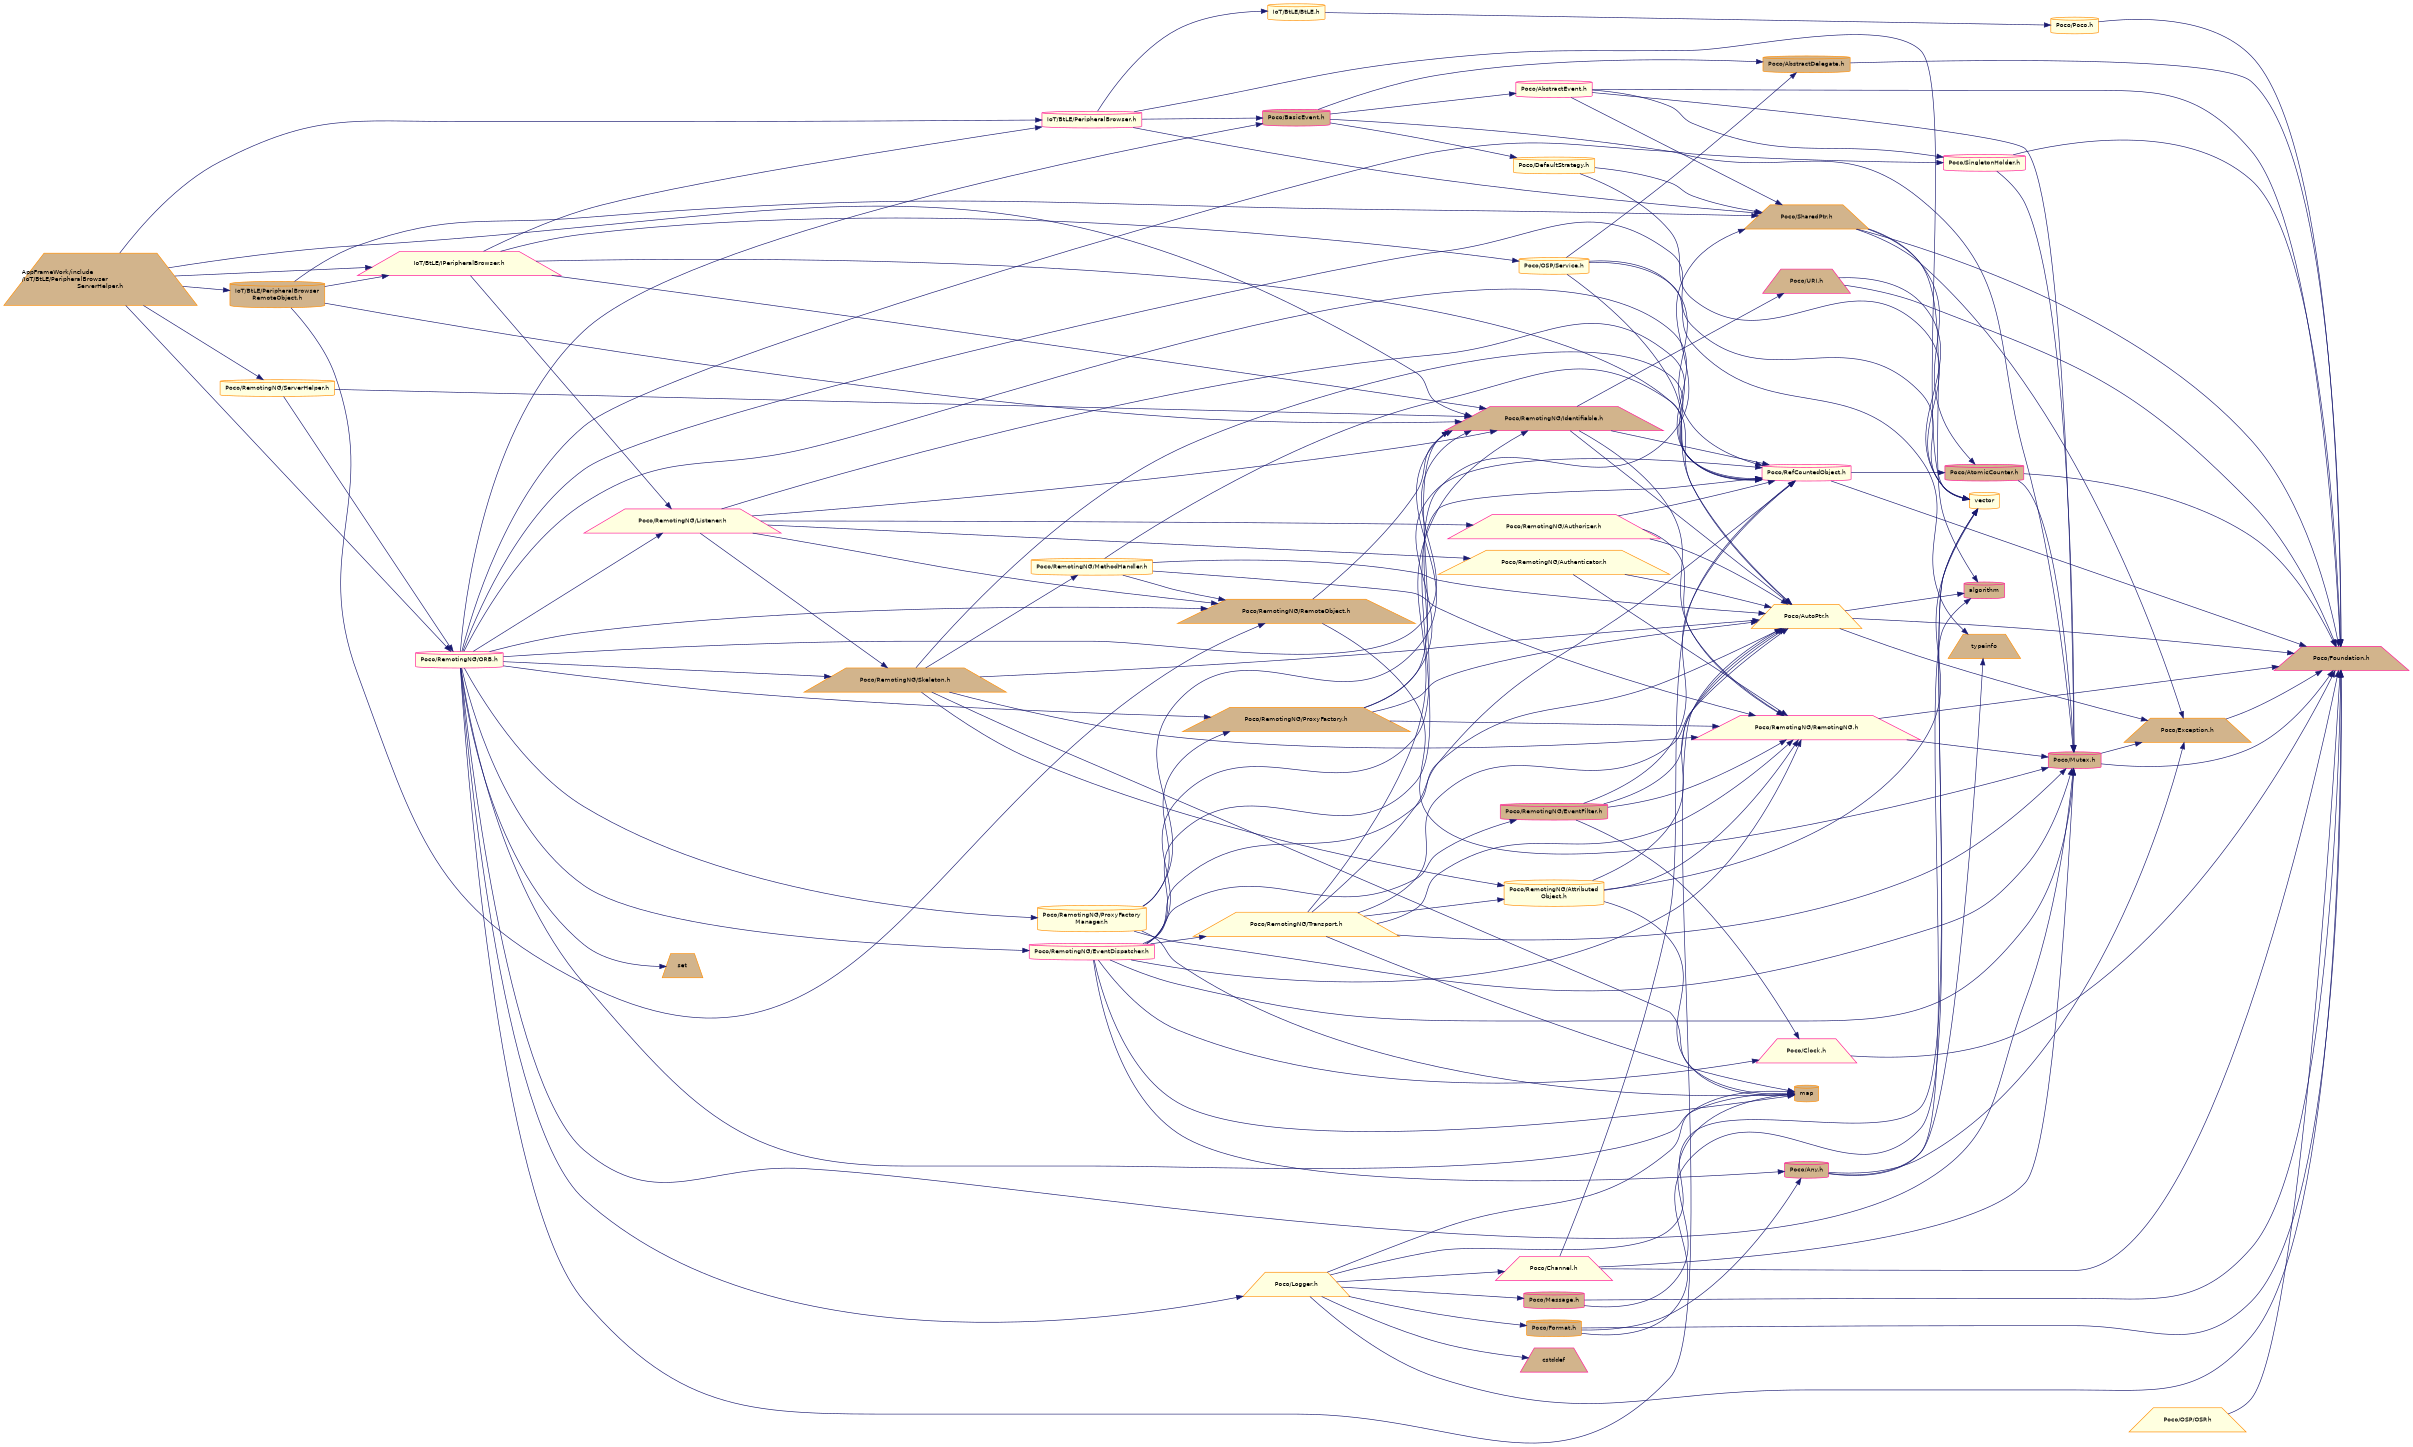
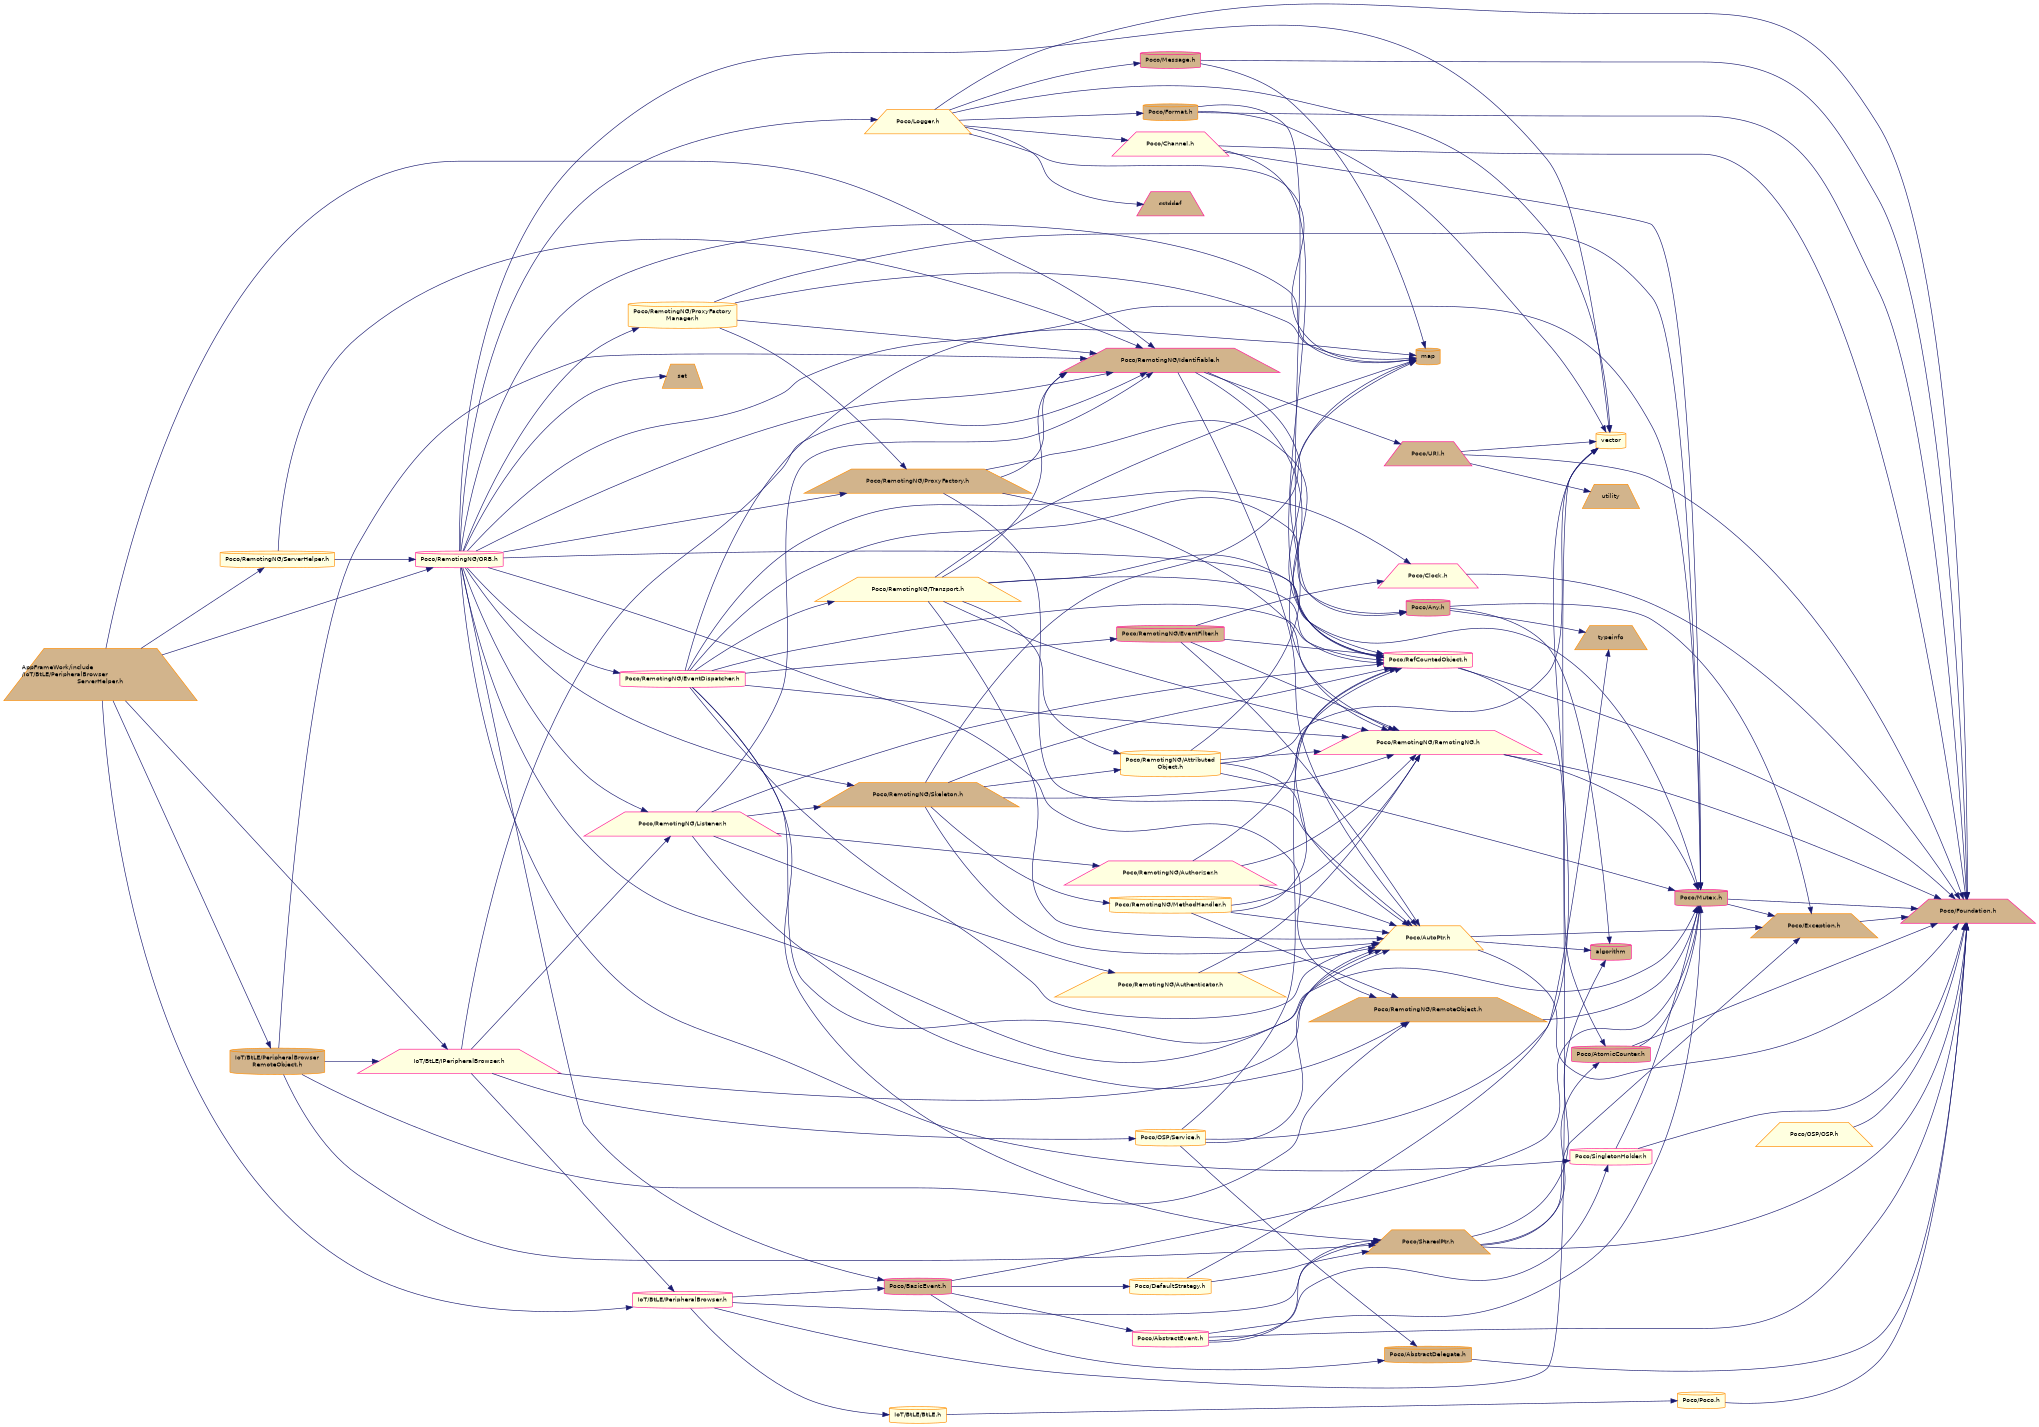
node "utility": added
edge "Poco/RemotingNG/RemoteObject.h" -> "Poco/RemotingNG/Identifiable.h": removed
edge "Poco/RemotingNG/Attributed Object.h" -> "Poco/Mutex.h": added
